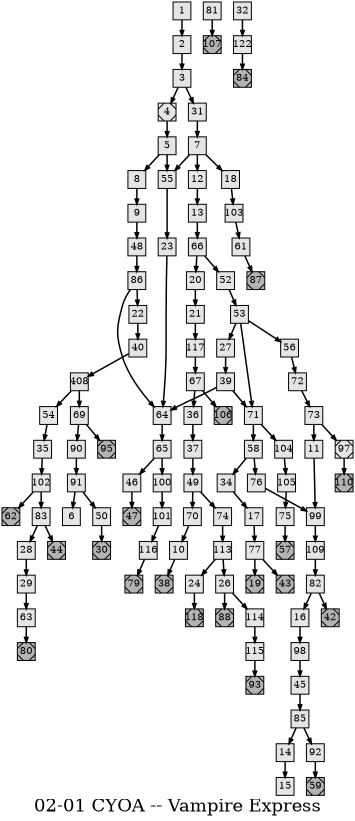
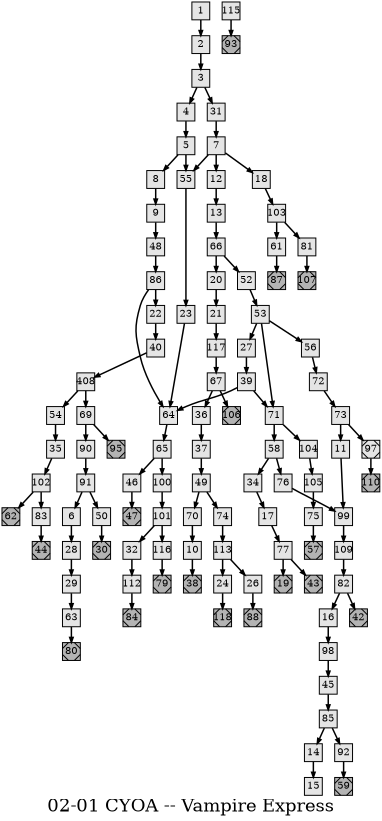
node "122": label "122" -> "112"
node "4": shape Msquare -> box
edge "103" -> "81": added
edge "83" -> "28": now "6" -> "28"
edge "101" -> "32": added
node "114": removed
